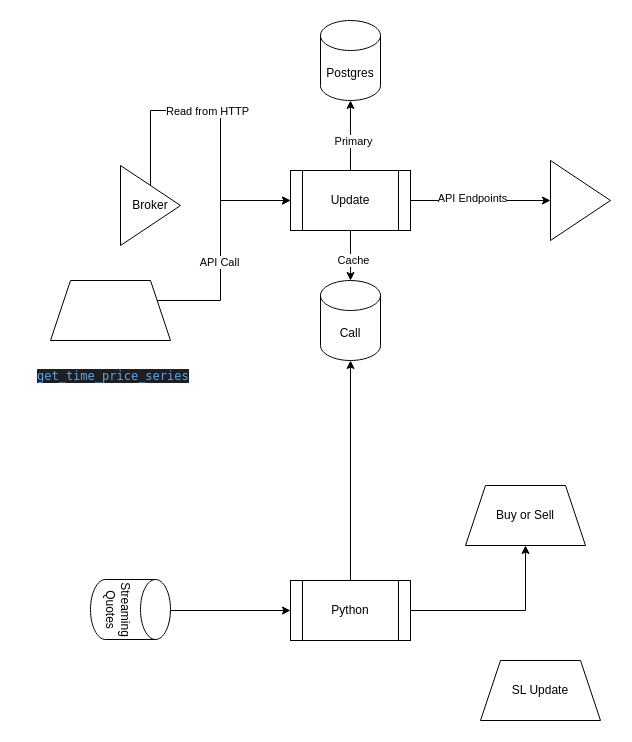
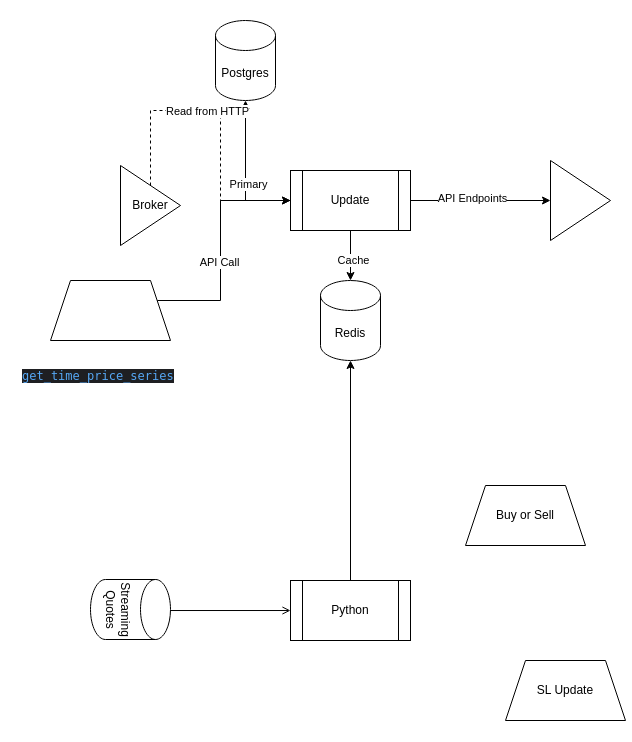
node "Postgres": moved (351, 61) -> (246, 61)
edge "Broker" -> "Update": style solid -> dashed
node "Call": label "Call" -> "Redis"
node "get_time_price_series": moved (126, 381) -> (111, 381)
edge "Streaming Quotes" -> "Python": arrowhead classic -> open
edge "Python" -> "Buy or Sell": removed
node "SL Update": moved (541, 691) -> (566, 691)
